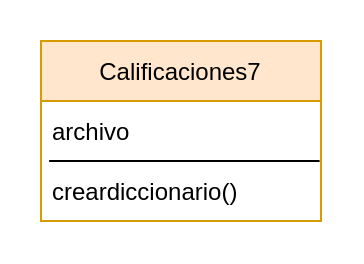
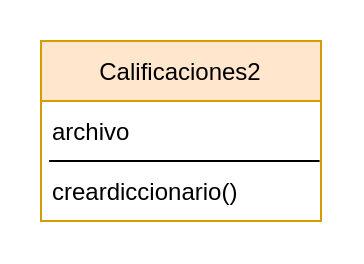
node "Calificaciones7": label "Calificaciones7" -> "Calificaciones2"
